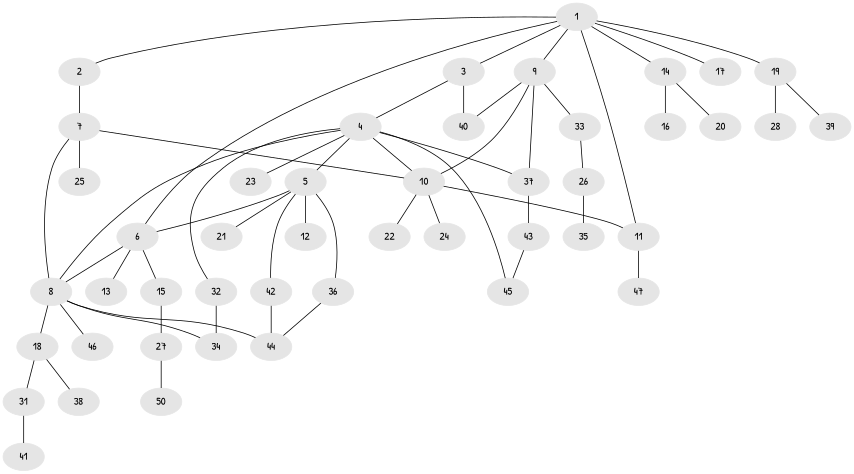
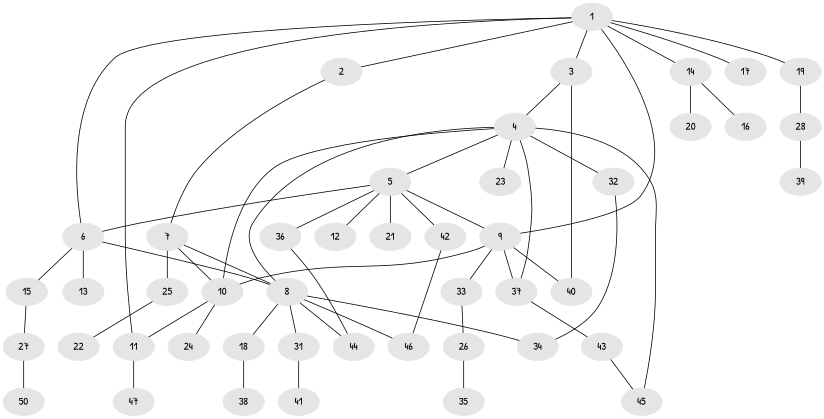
edge "19" -- "39": now "28" -- "39"
edge "10" -- "22": now "25" -- "22"
edge "5" -- "9": added
edge "42" -- "44": now "42" -- "46"
edge "18" -- "31": now "8" -- "31"
